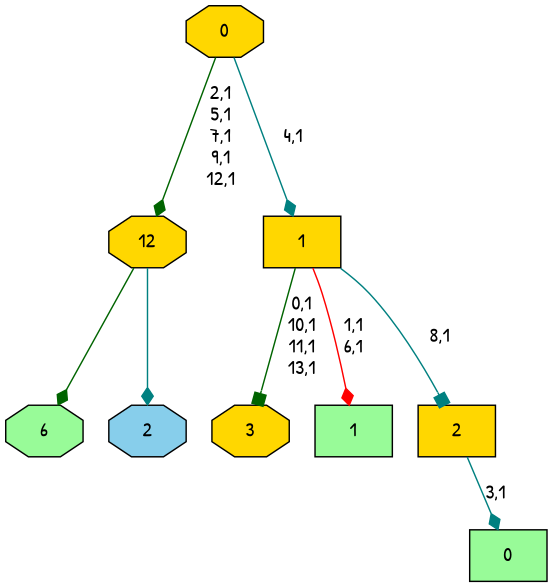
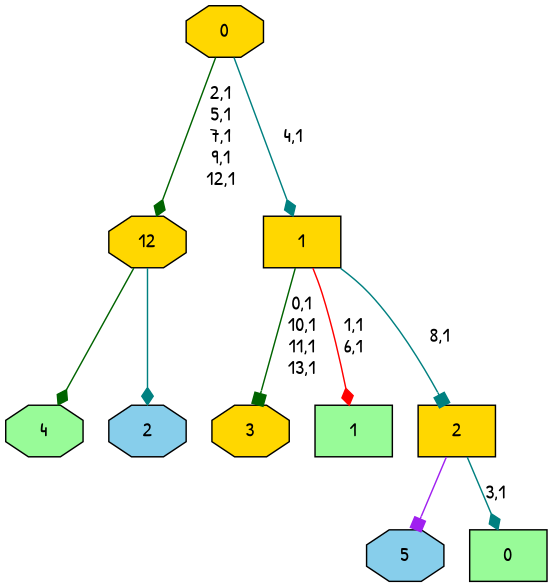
node "6": label "6" -> "4"
node "5": added
